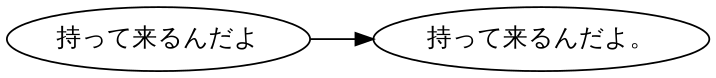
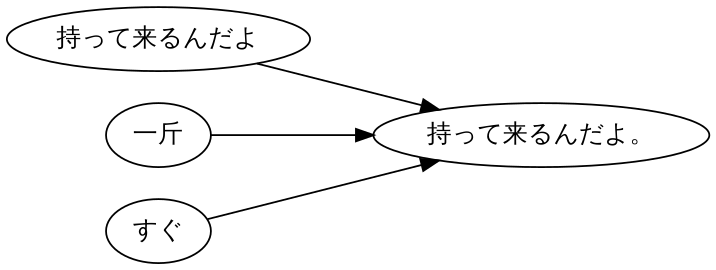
node "一斤": added
node "すぐ": added
